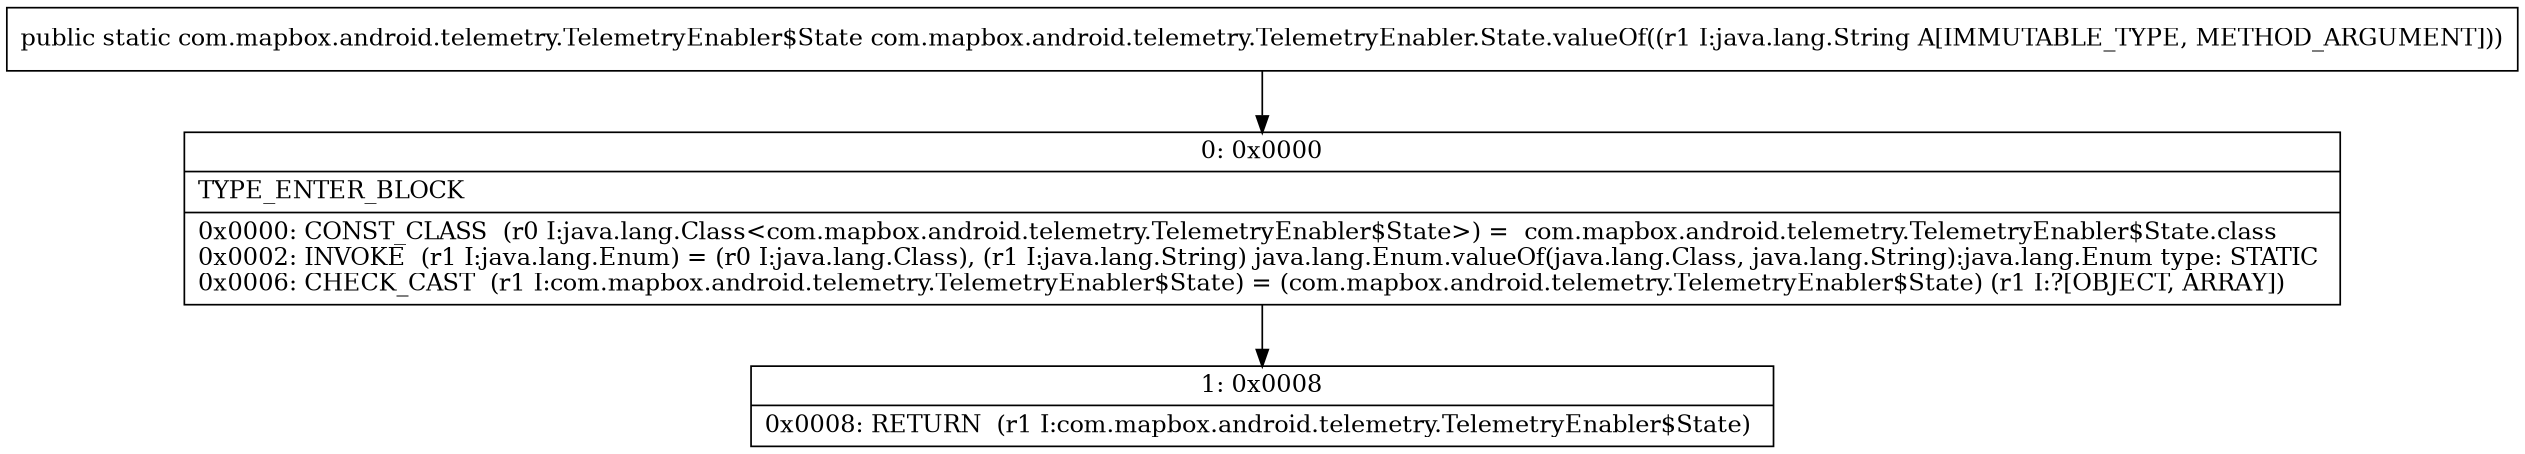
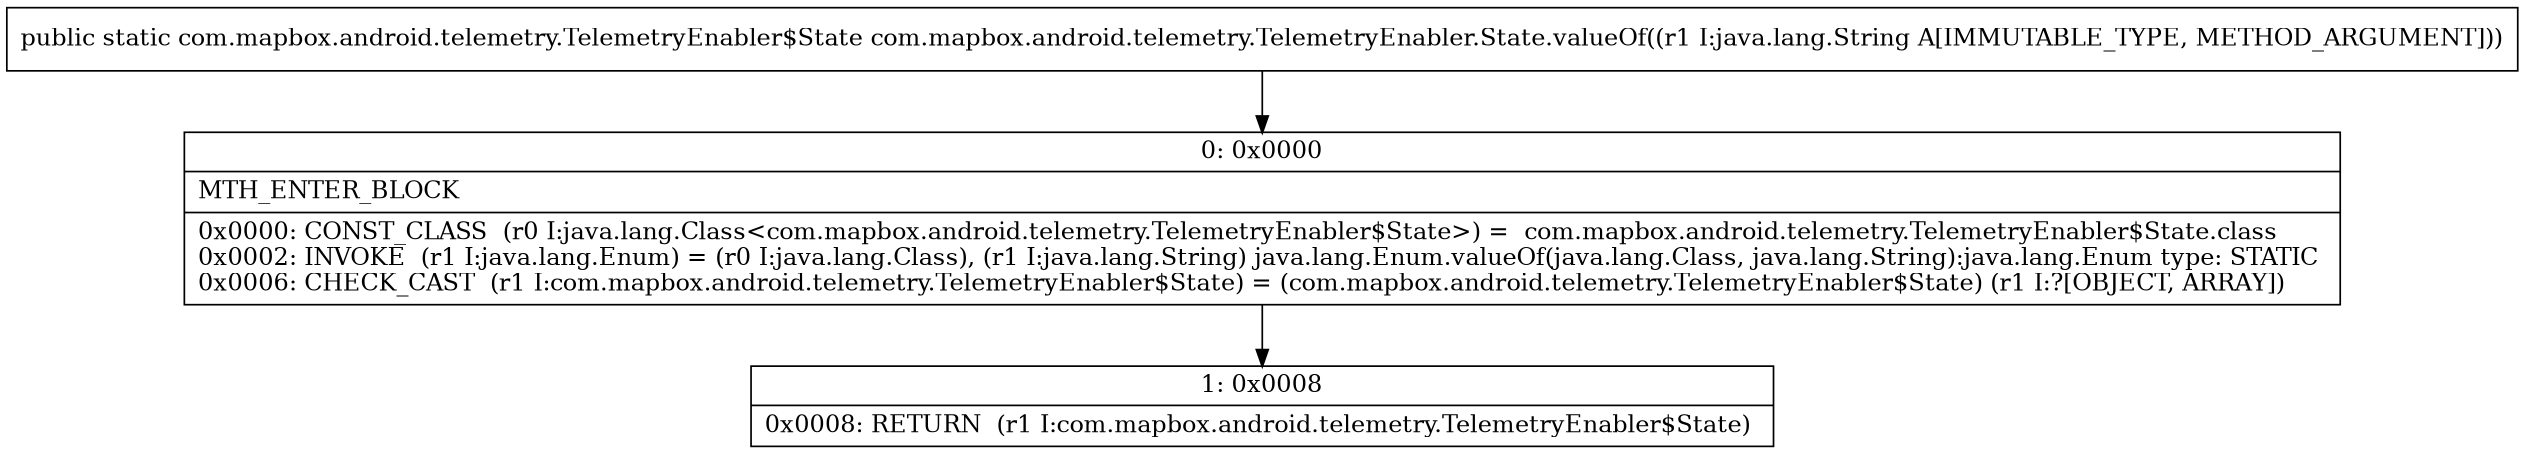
node "0: 0x0000": text "TYPE_ENTER_BLOCK" -> "MTH_ENTER_BLOCK"
